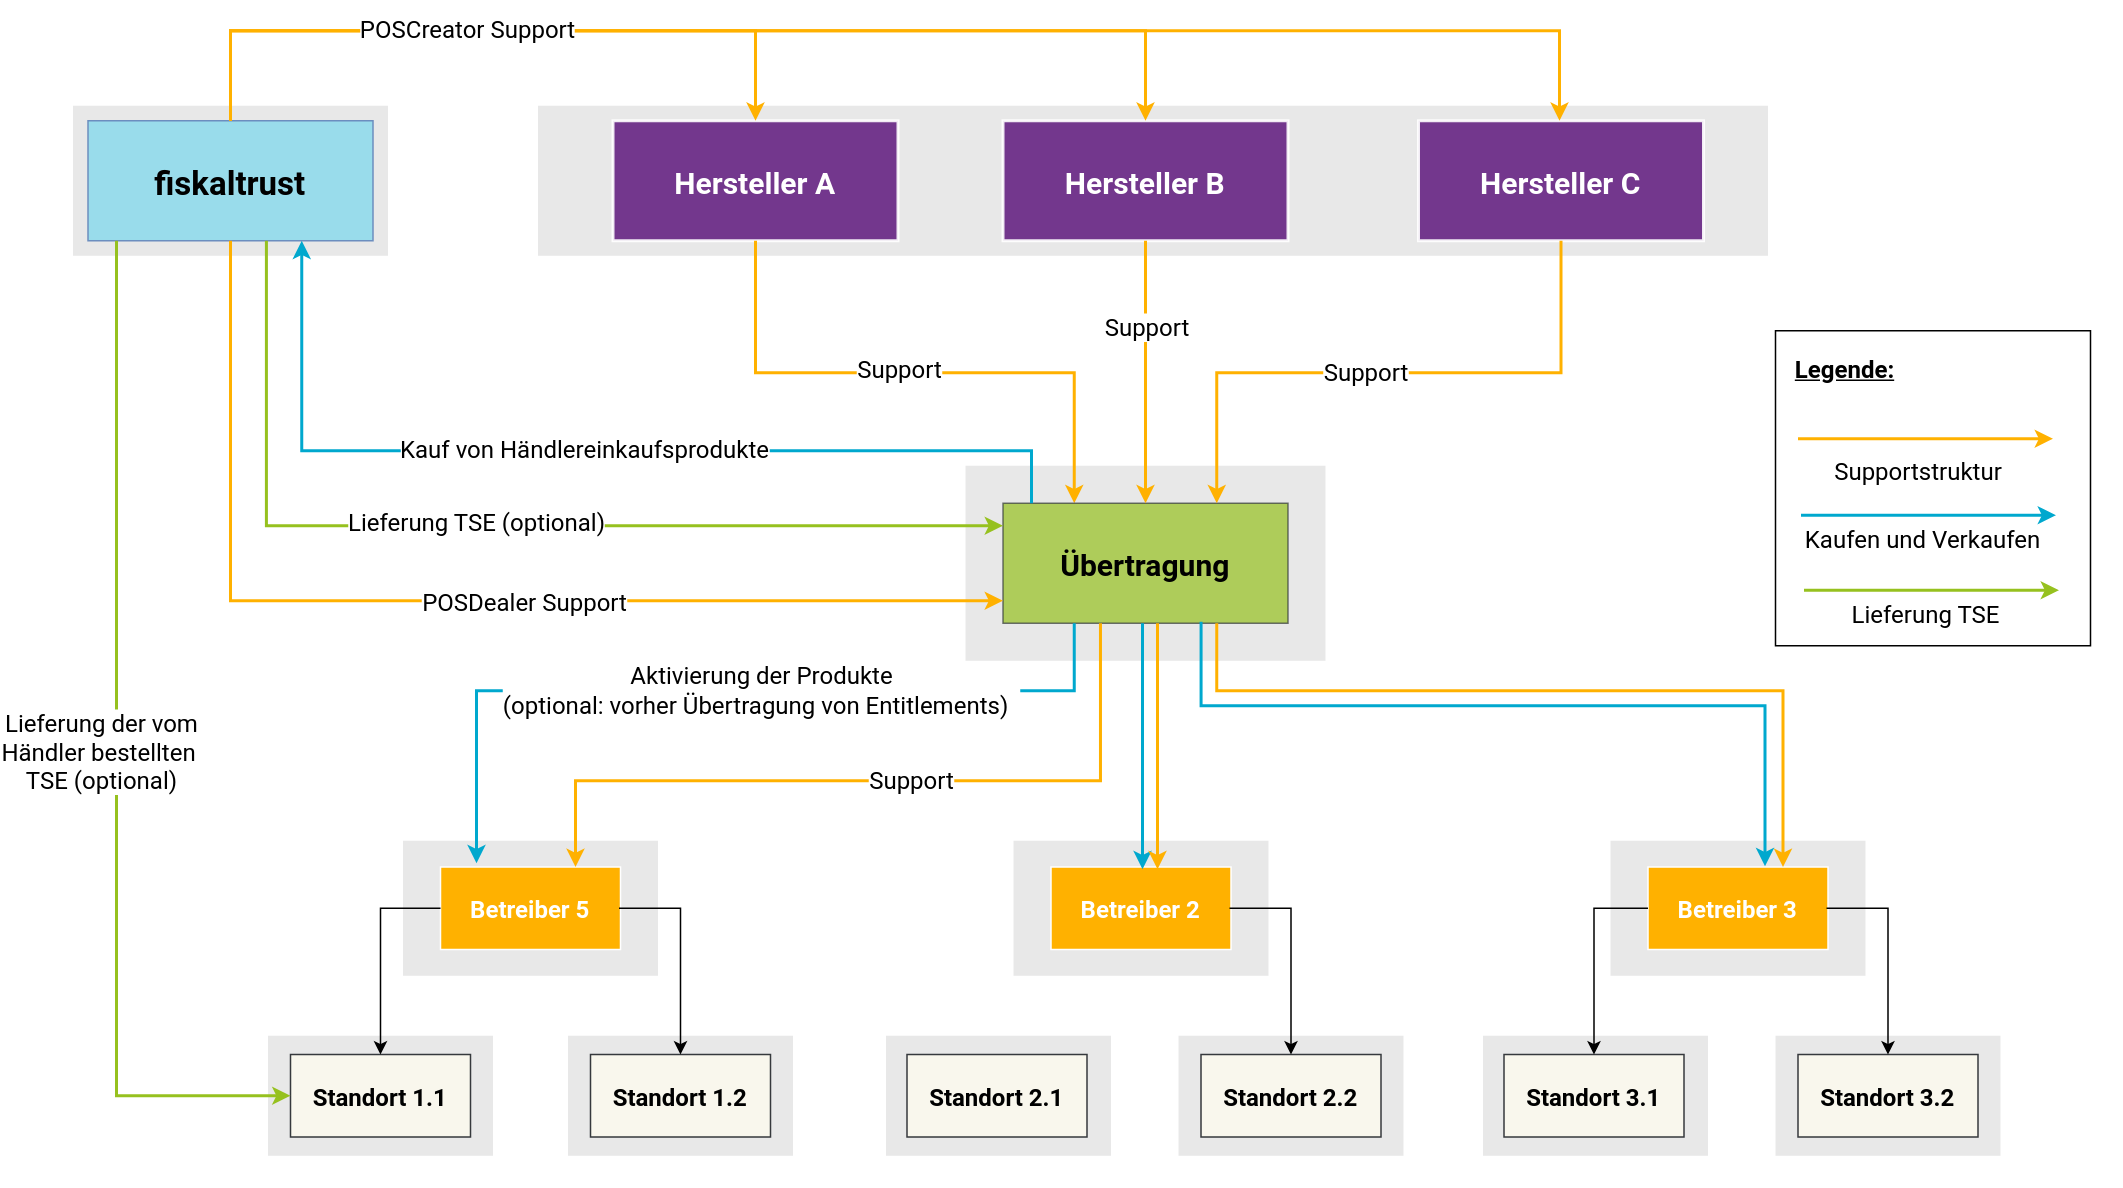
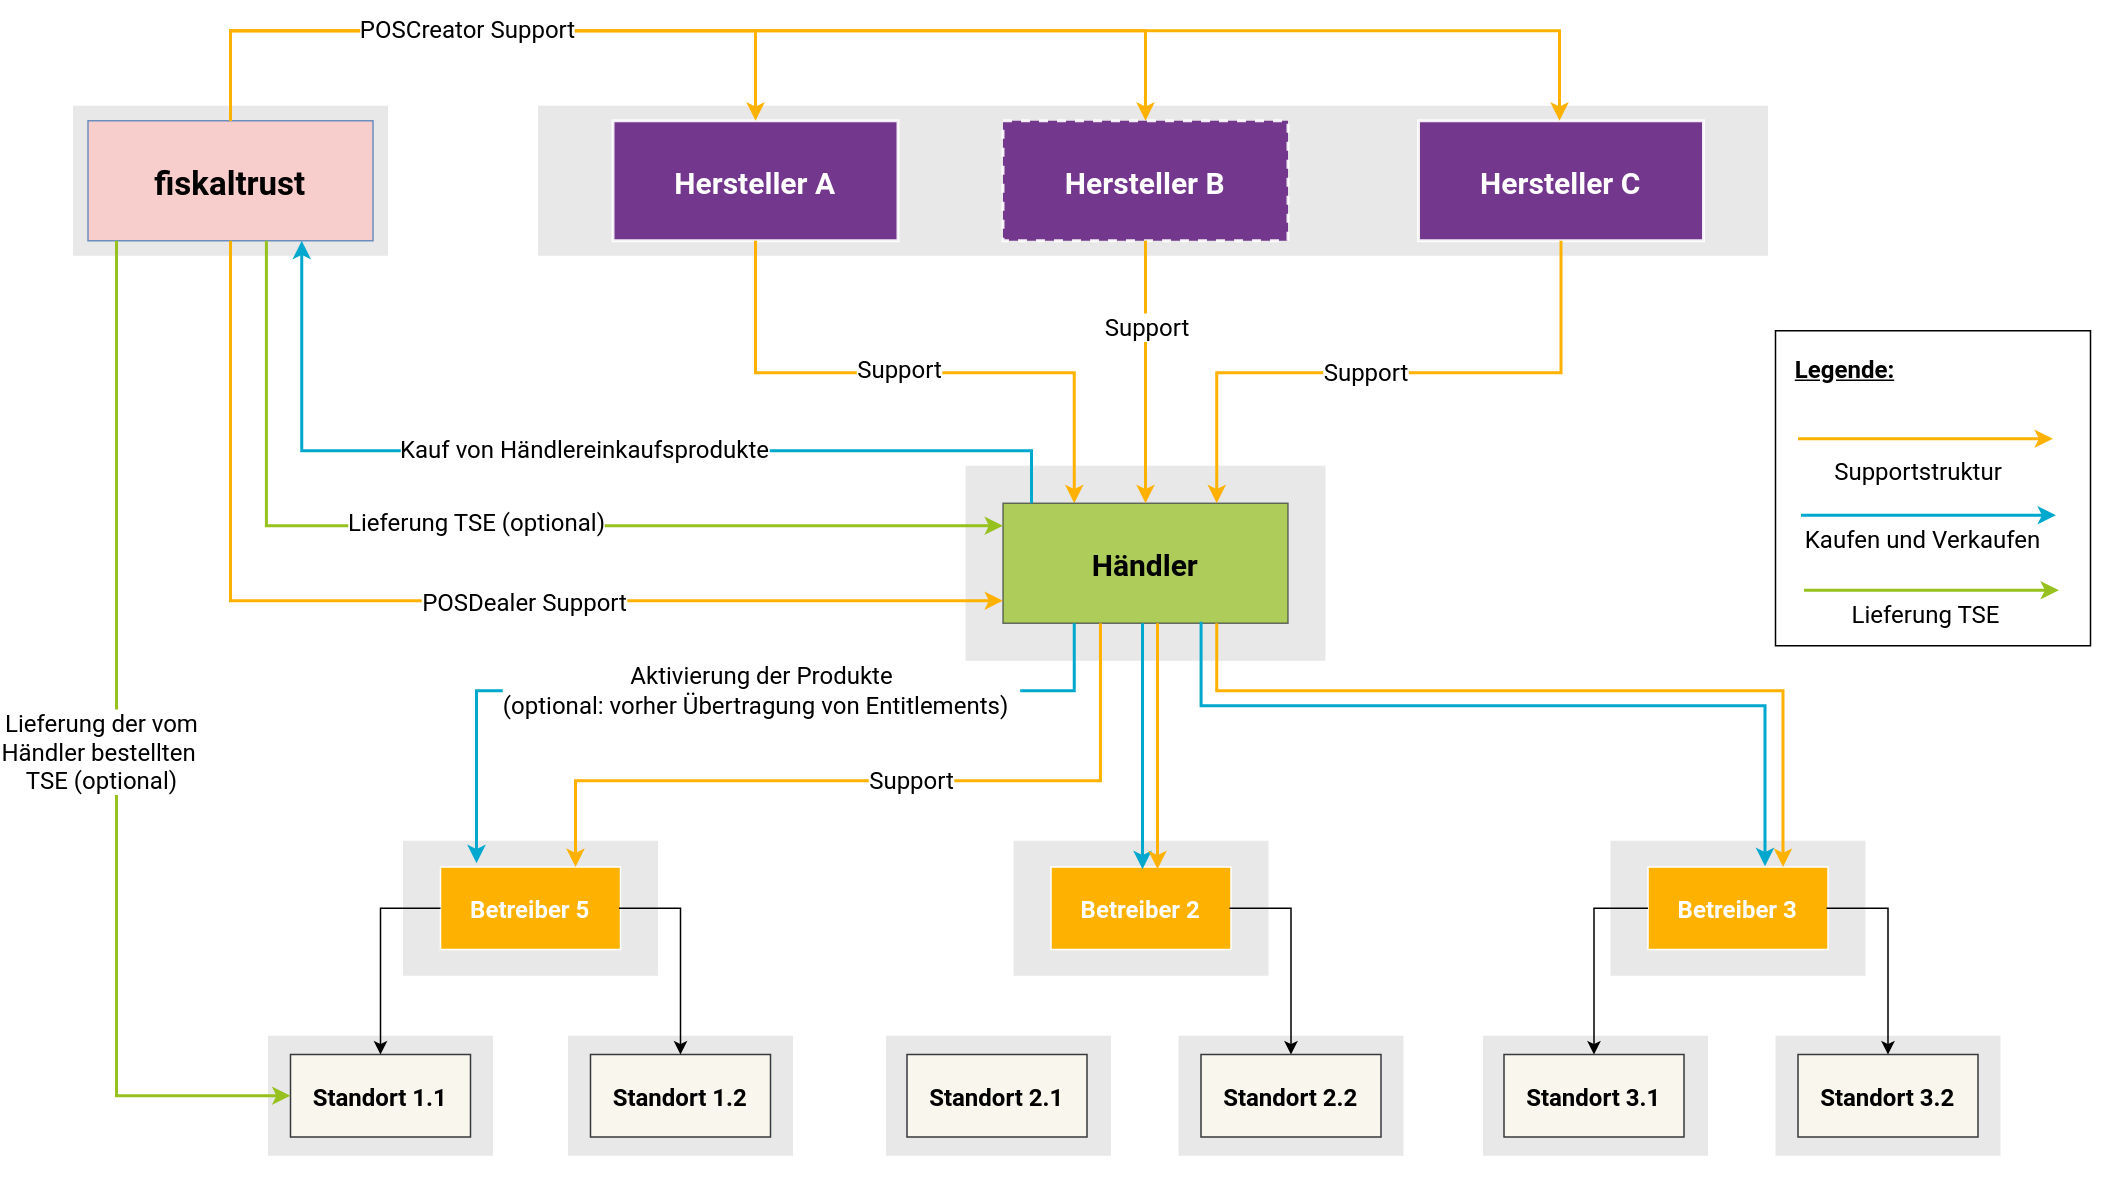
node "fiskaltrust": fillcolor #99dceb -> #f8cecc
node "Hersteller B": style solid -> dashed
node "Übertragung": label "Übertragung" -> "Händler"
